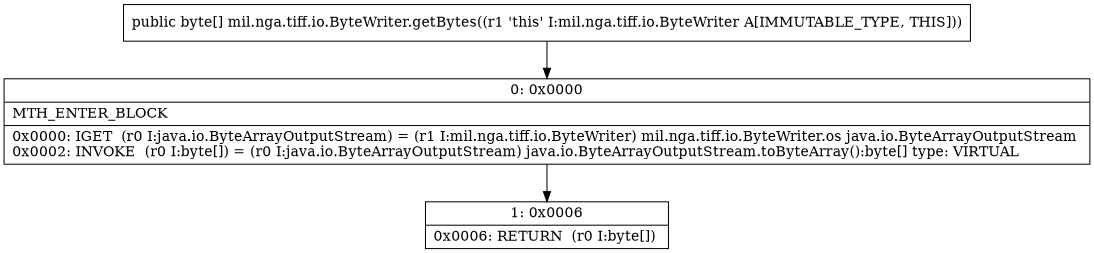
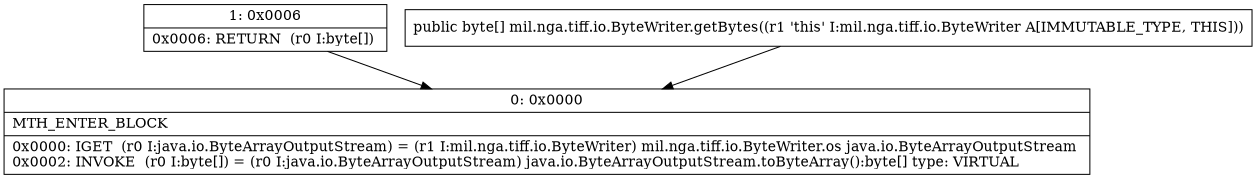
edge "0: 0x0000" -> "1: 0x0006": reversed
